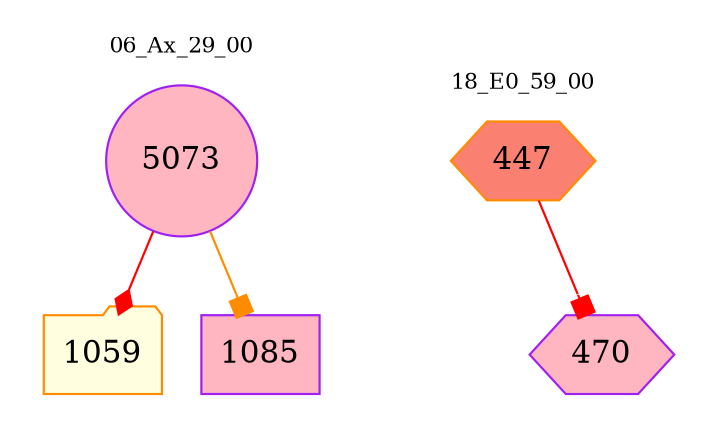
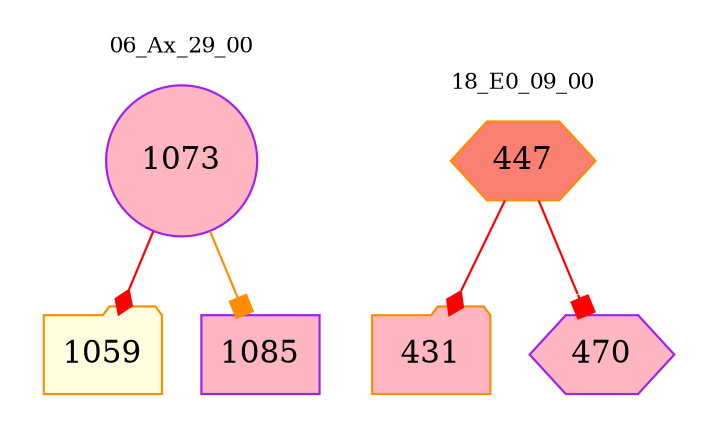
cluster "18_E0_59_00": label "18_E0_59_00" -> "18_E0_09_00"
node "5073": label "5073" -> "1073"
node "431": added
